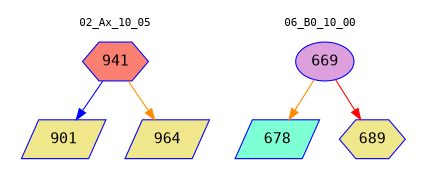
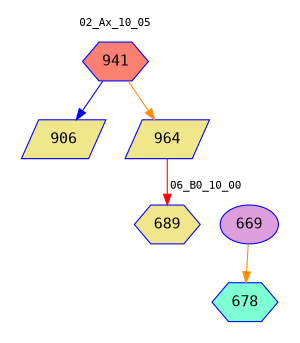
edge "669" -> "689": now "964" -> "689"
node "901": label "901" -> "906"
node "678": shape parallelogram -> hexagon
